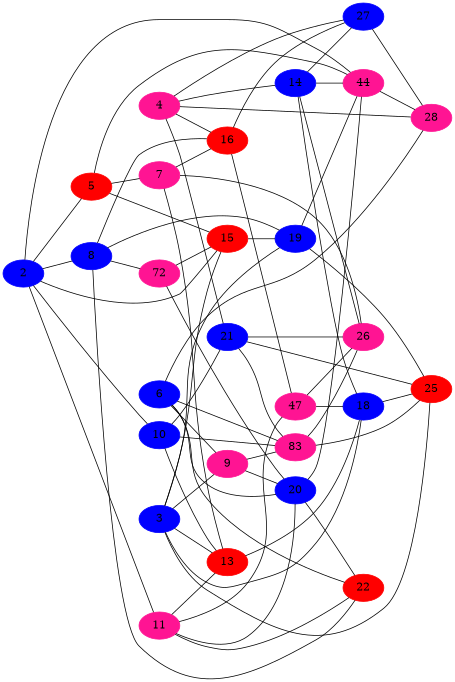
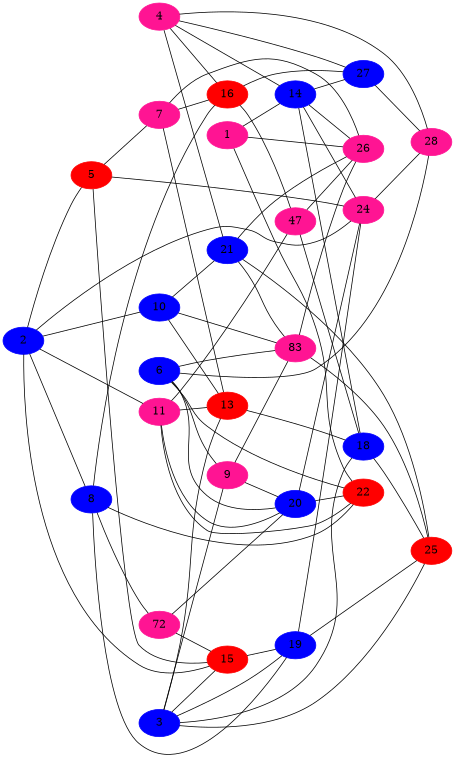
node "44": label "44" -> "24"
node "1": added
